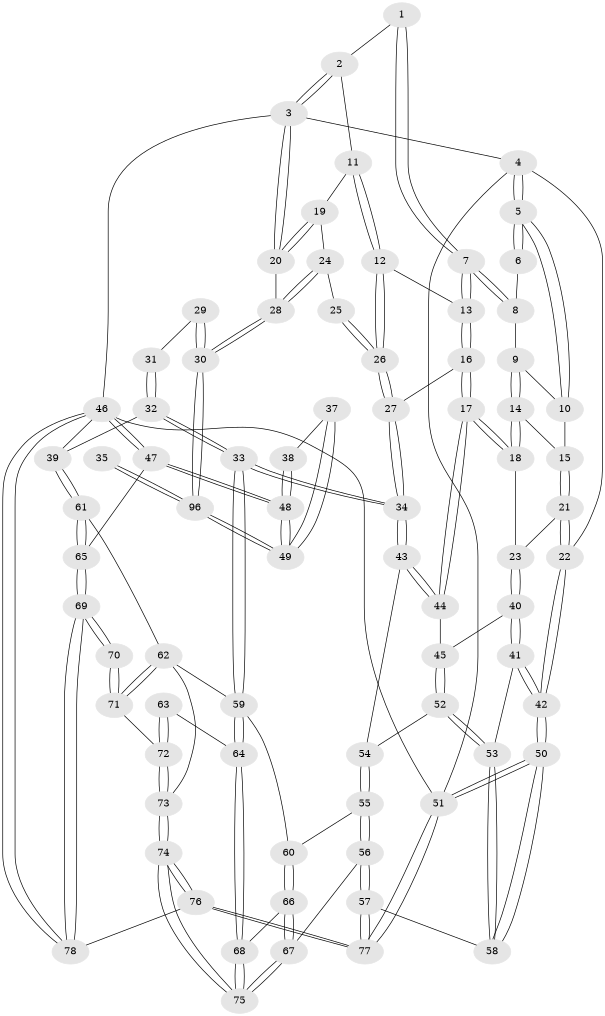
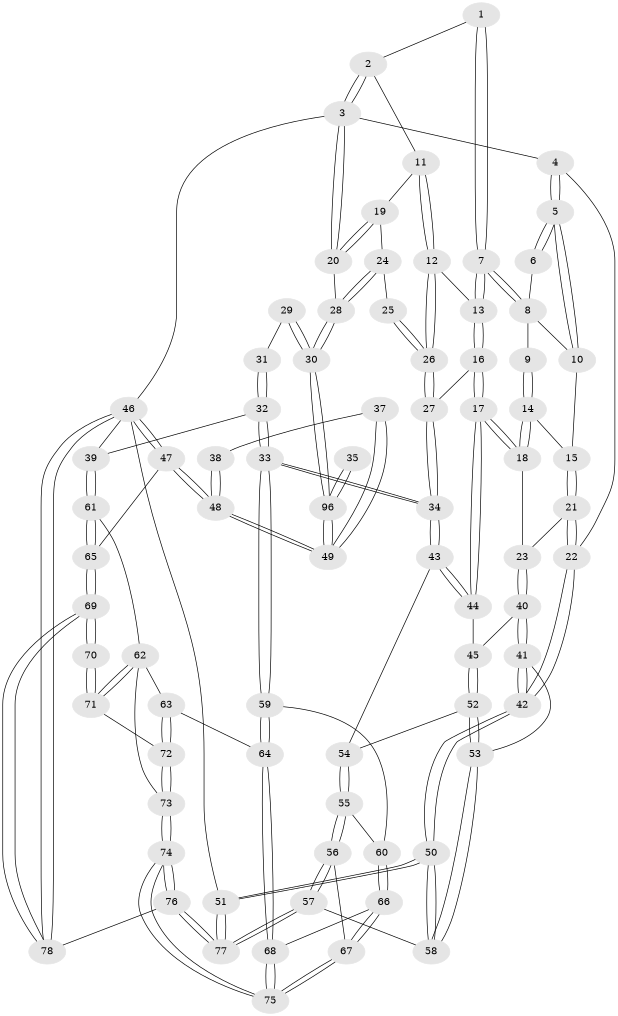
edge "9" -- "10": now "8" -- "10"
edge "4" -- "51": removed
edge "62" -- "59": now "62" -- "63"
